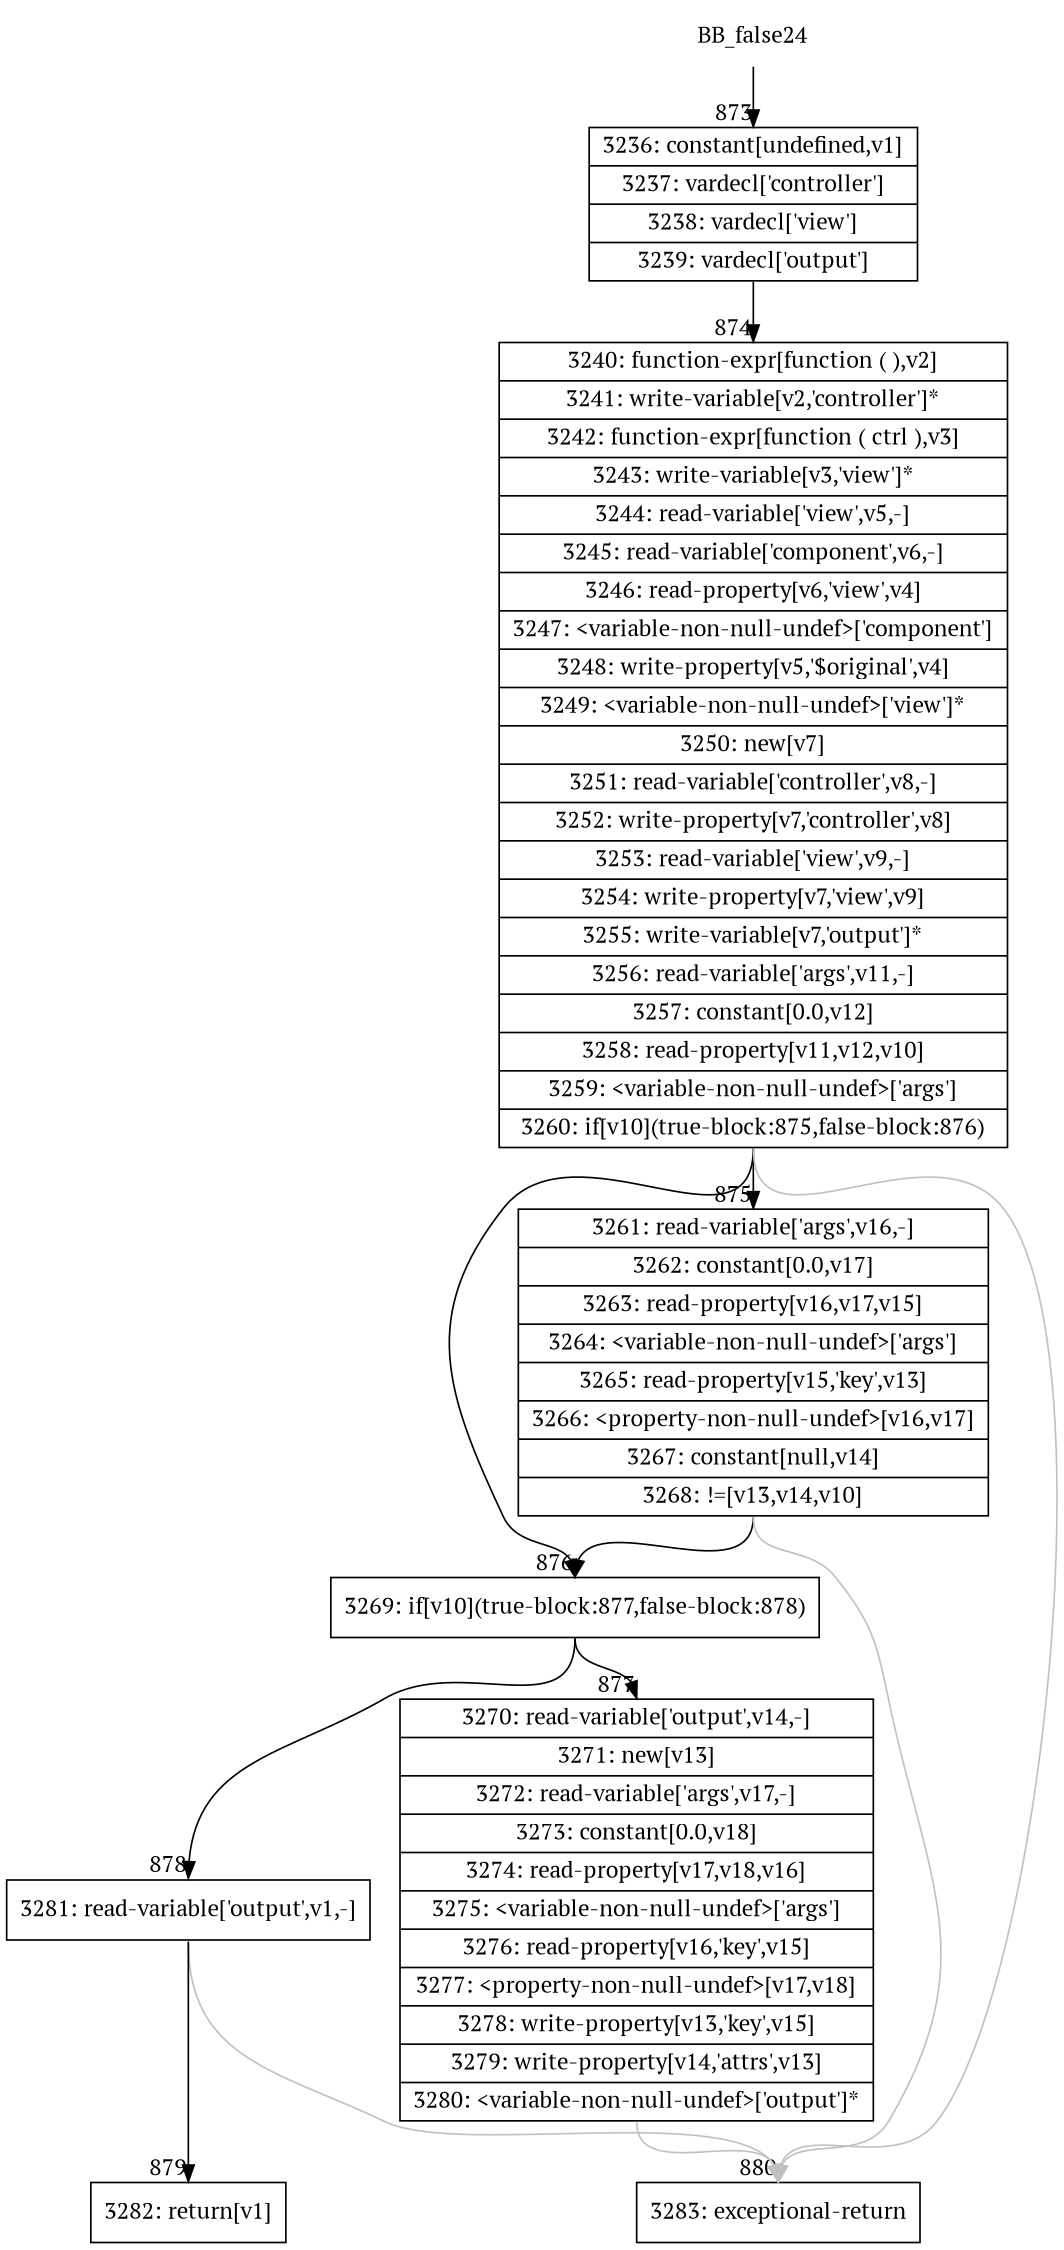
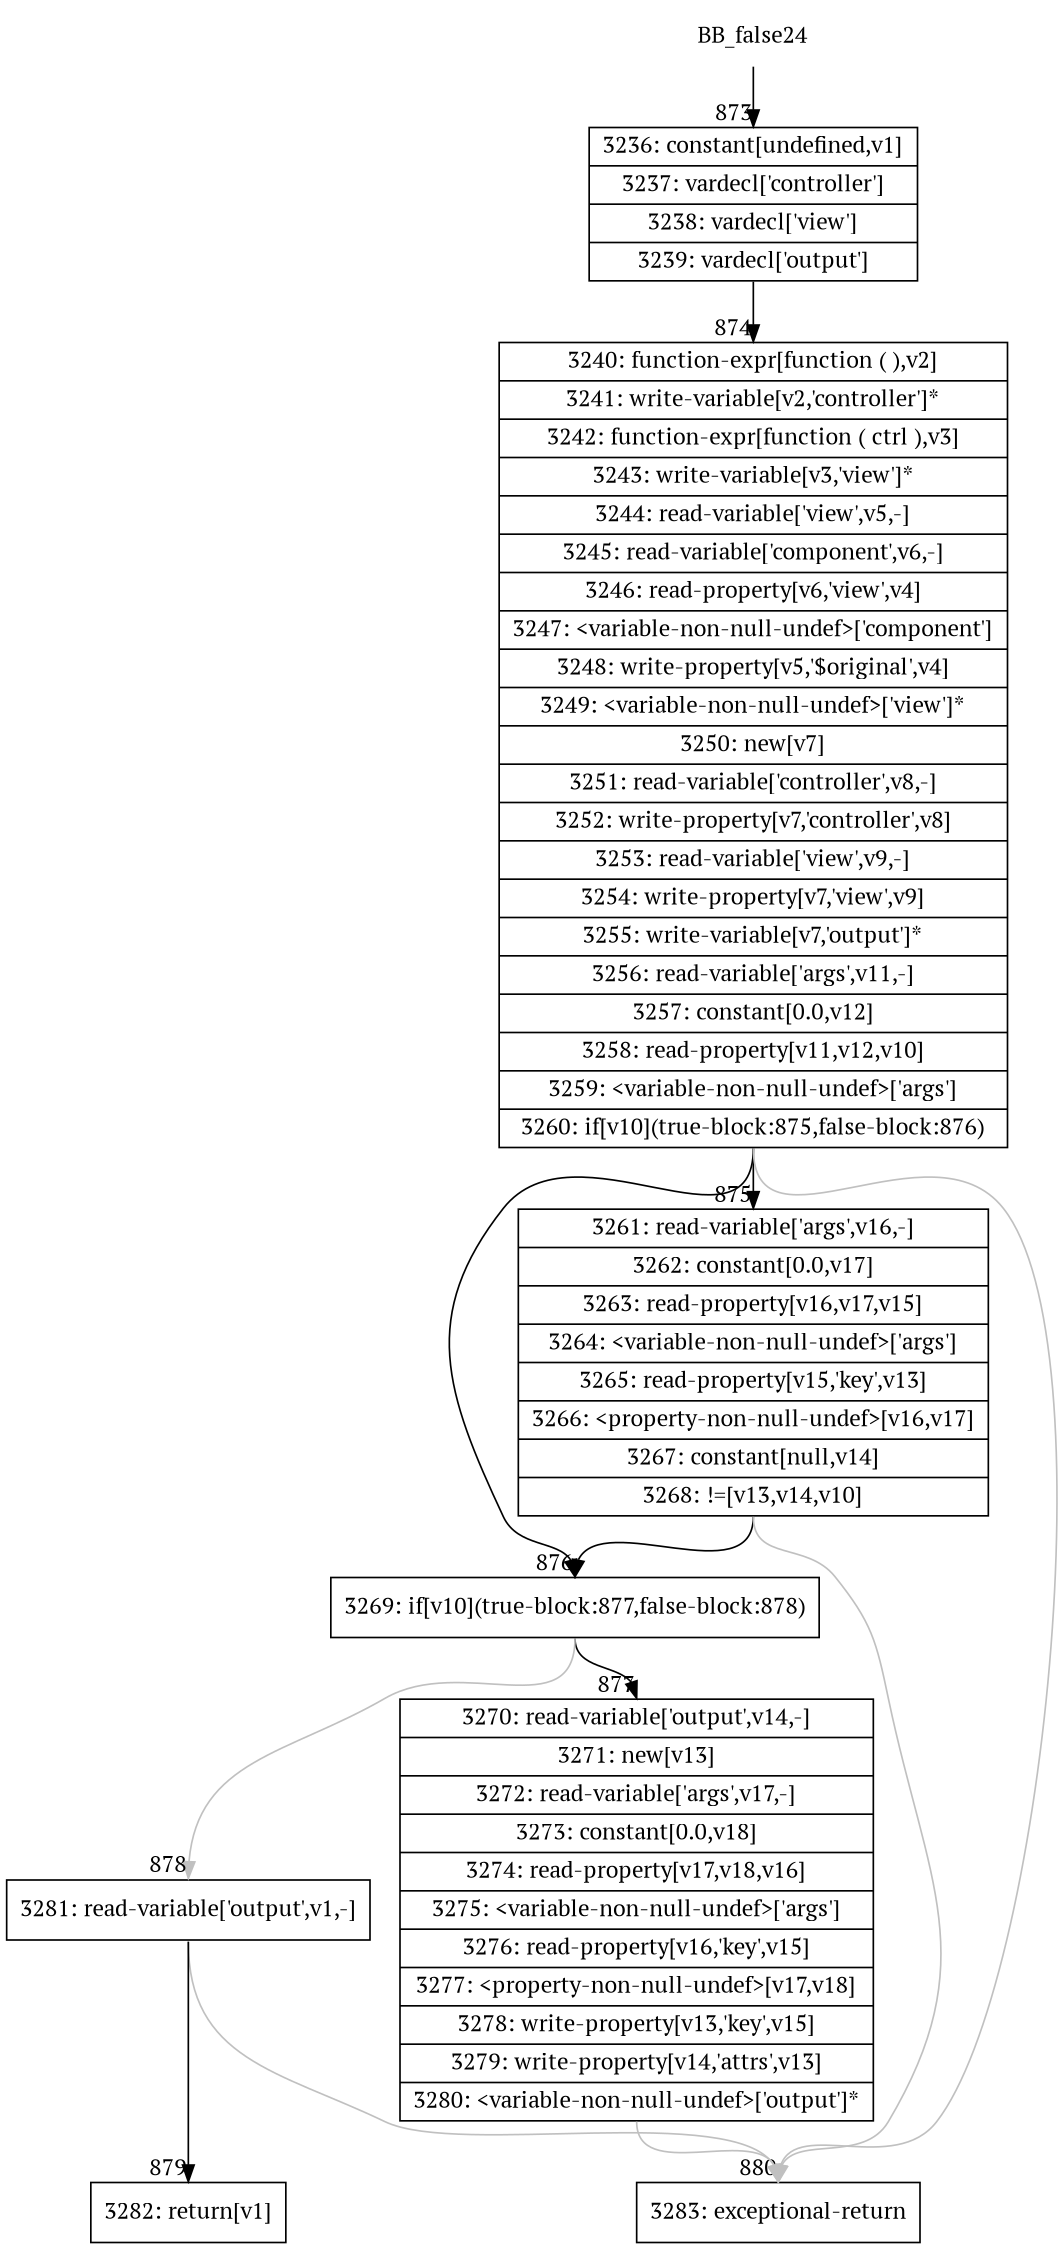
edge "3269: if[v10](true-block:877,false-block:878)" -> "3281: read-variable['output',v1,-]": color black -> gray
